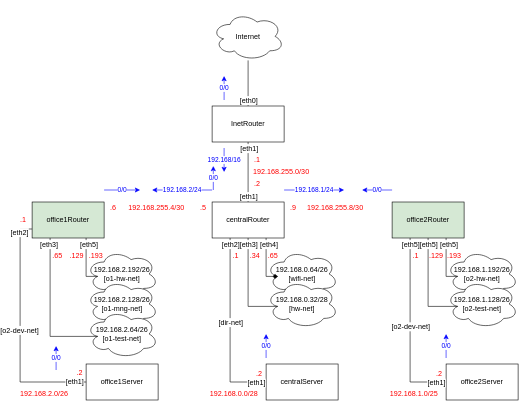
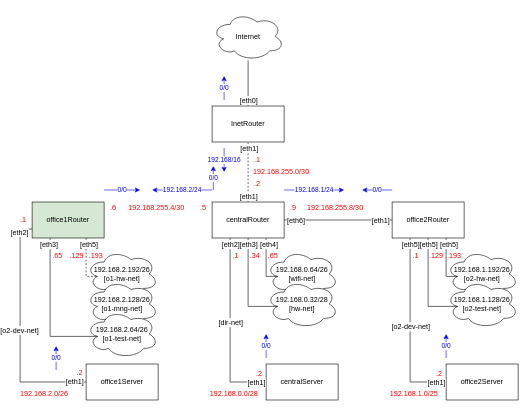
edge "InetRouter" -- "centralRouter": style solid -> dashed
edge "centralRouter" -- "office2Router": added, labels "[eth6]", "[eth1]"
node "office2Router": fillcolor #d5e8d4 -> #ffffff
edge "office1Router" -- "192.168.2.192/26 [o1-hw-net]": style solid -> dashed
edge "centralRouter" -> "192.168.0.64/26 [wifi-net]": arrowhead diamond -> none
